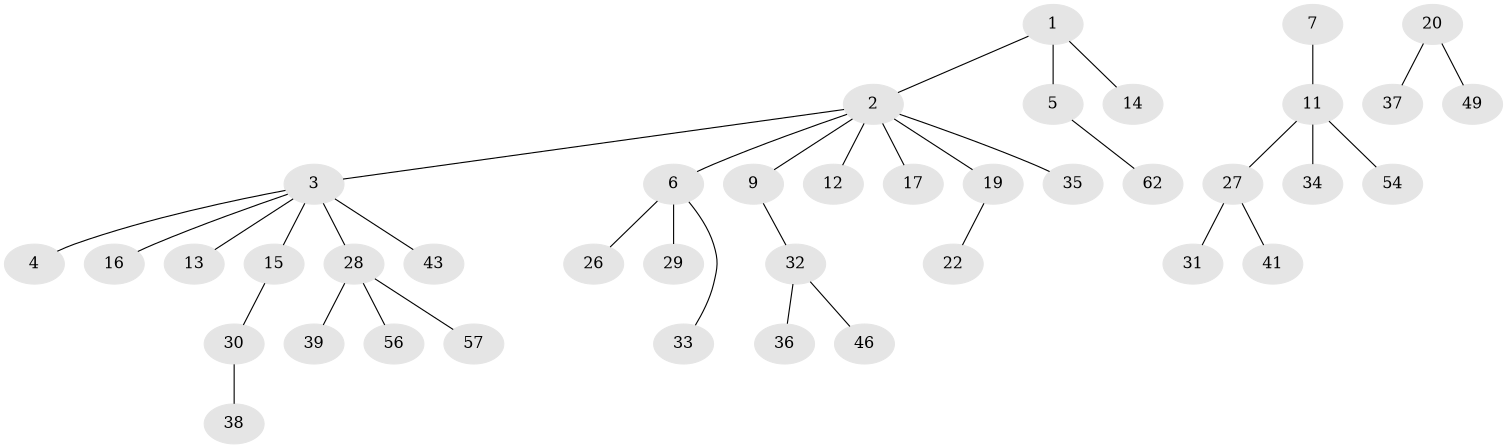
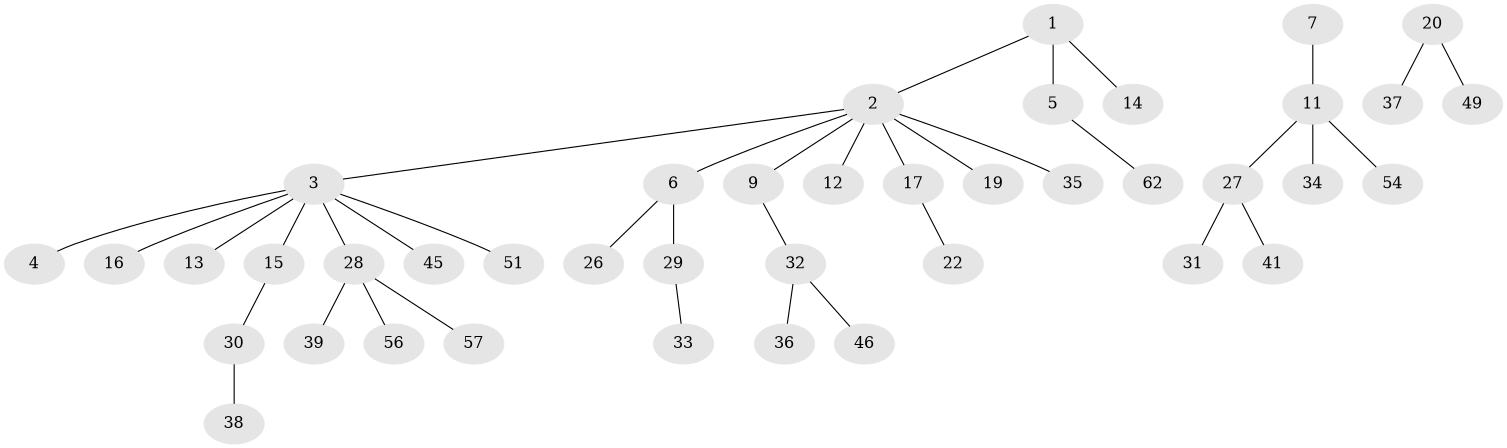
edge "19" -- "22": now "17" -- "22"
edge "6" -- "33": now "29" -- "33"
node "43": label "43" -> "45"
node "51": added
